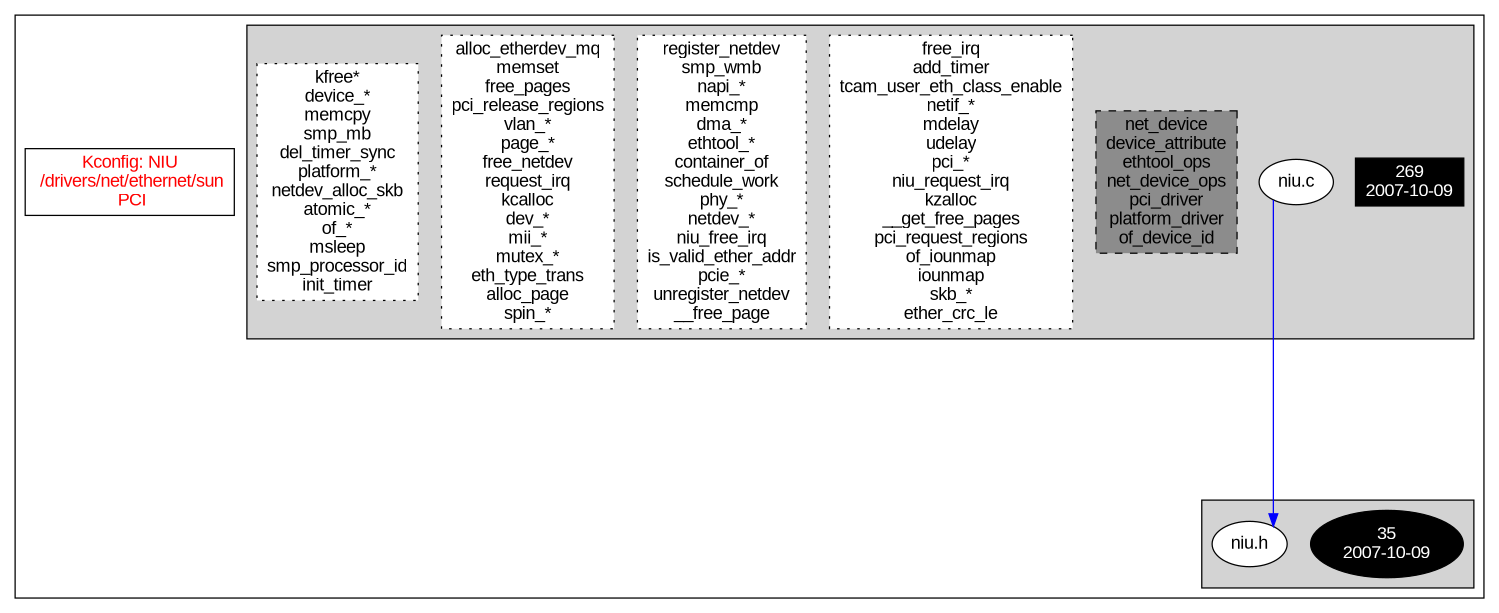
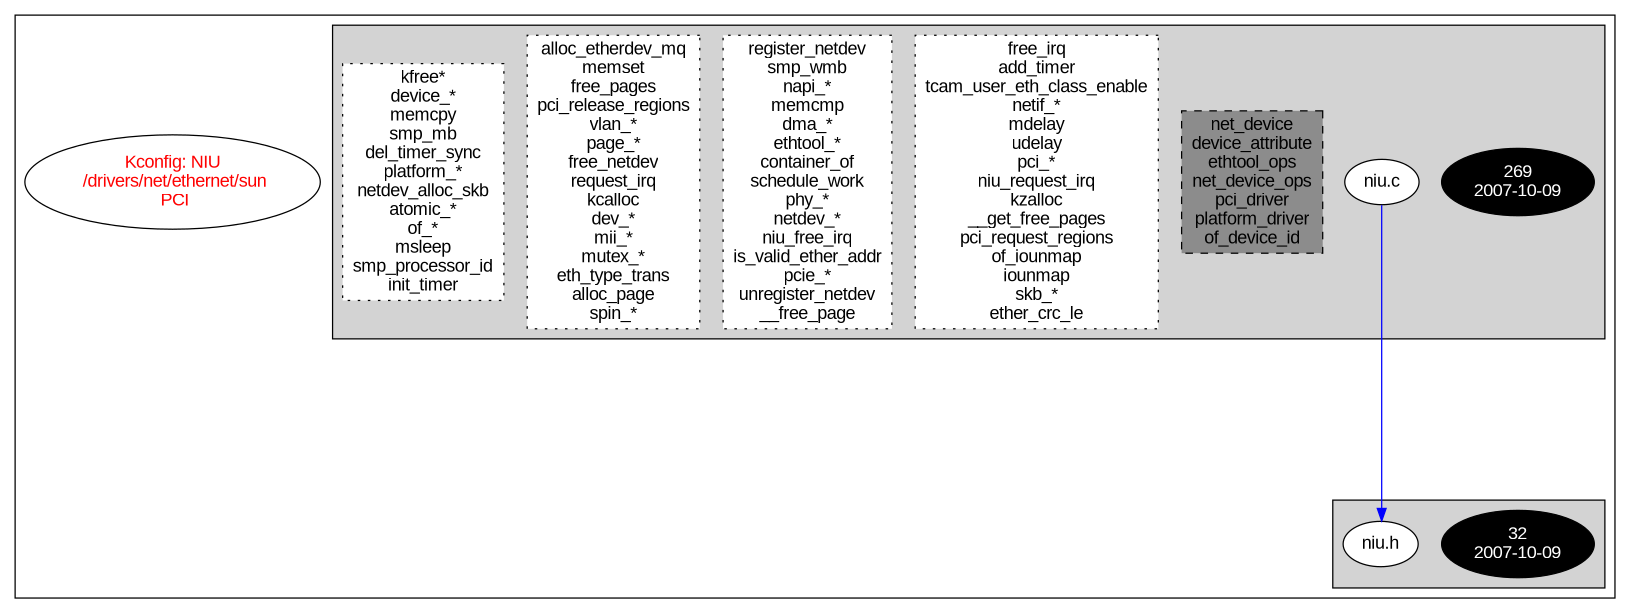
node "Kconfig: NIU /drivers/net/ethernet/sun PCI": shape box -> ellipse
node "269 2007-10-09": shape box -> ellipse
node "35 2007-10-09": label "35 2007-10-09" -> "32 2007-10-09"
